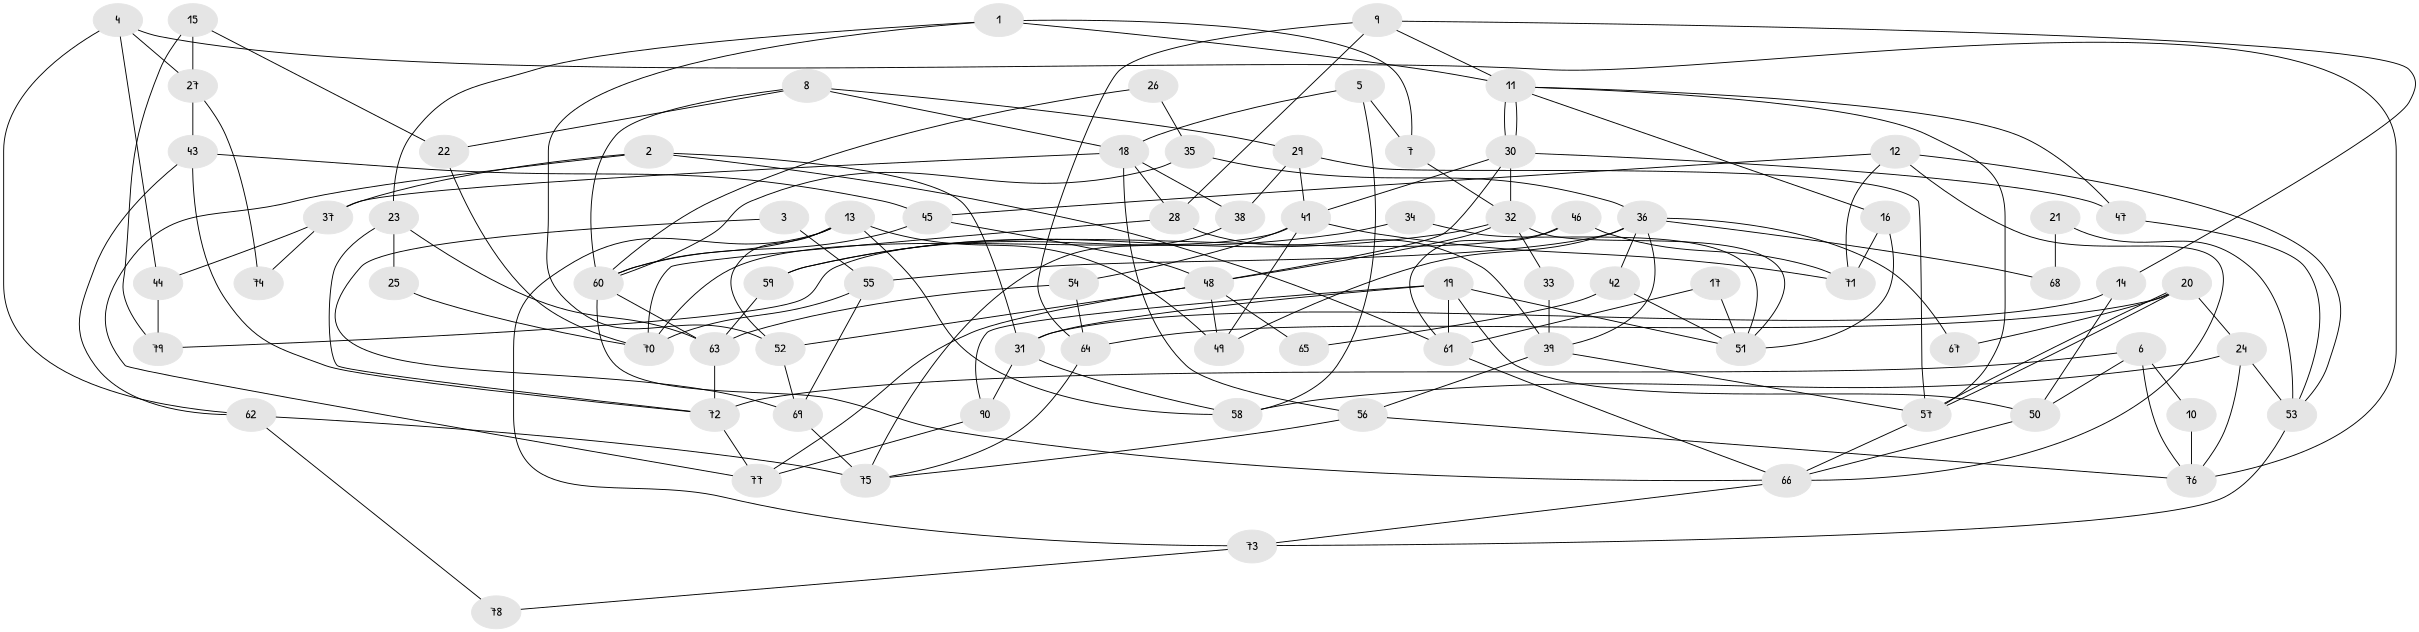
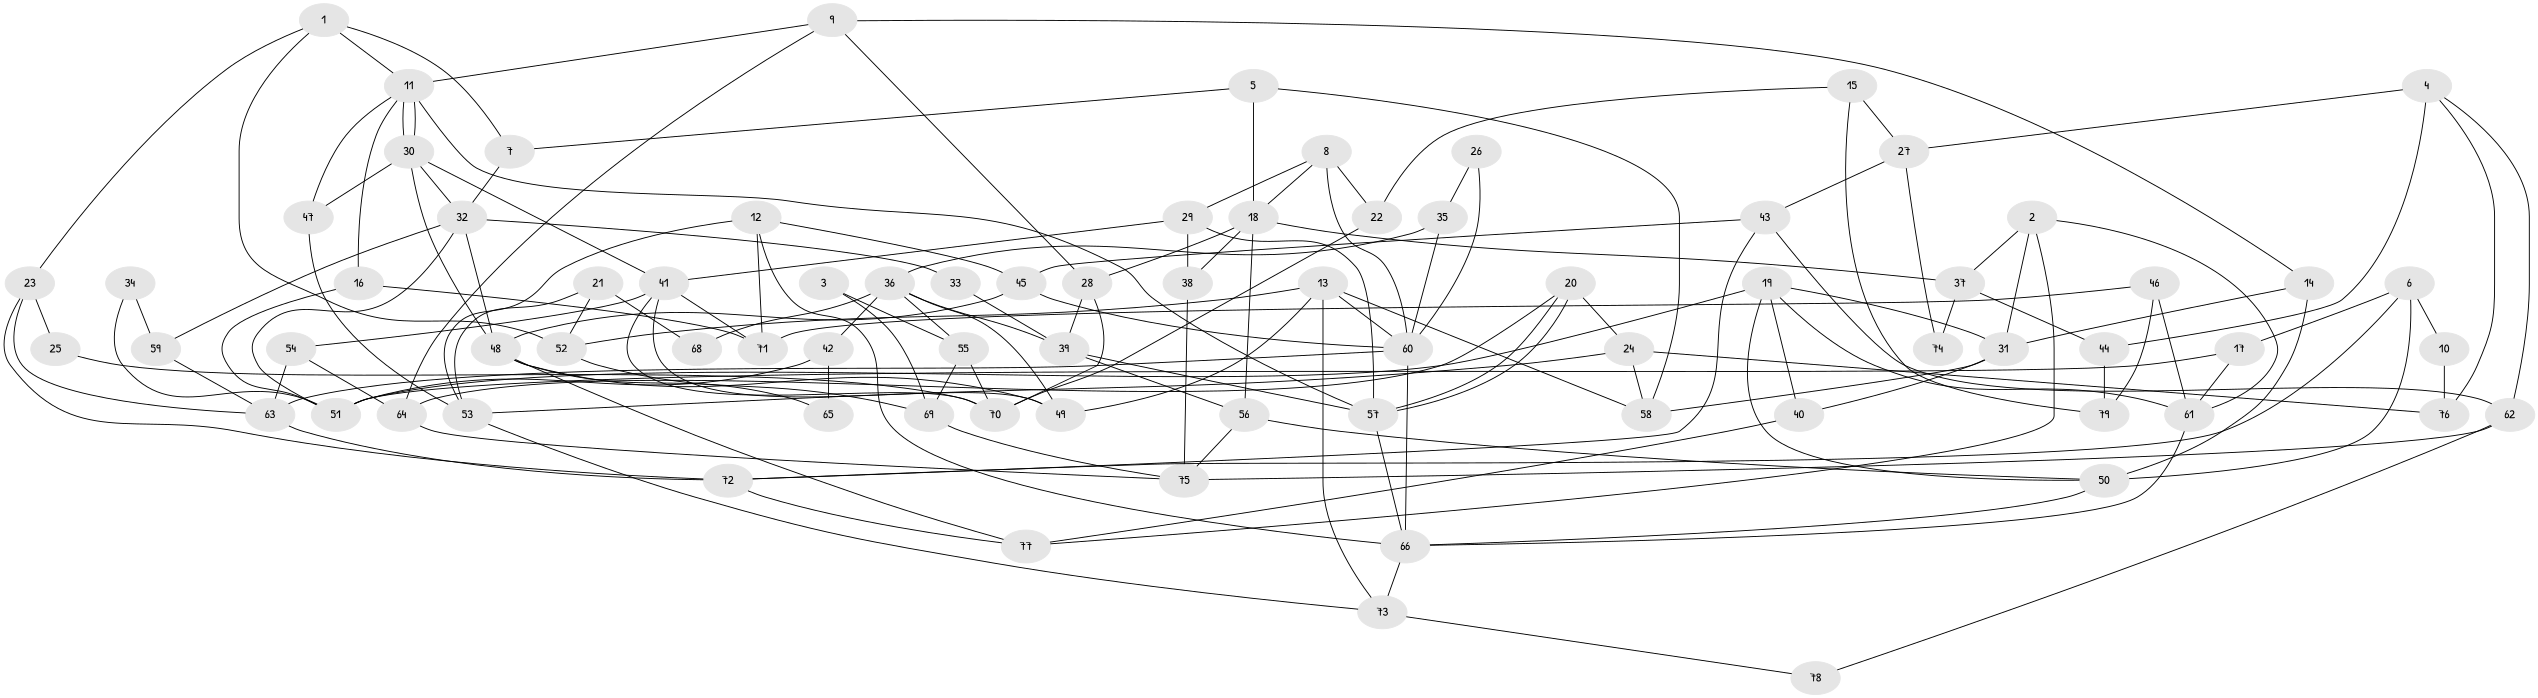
edge "48" -- "52": now "21" -- "52"
node "67": removed
node "90": label "90" -> "40"
edge "6" -- "76": now "6" -- "17"
edge "56" -- "76": now "56" -- "50"
